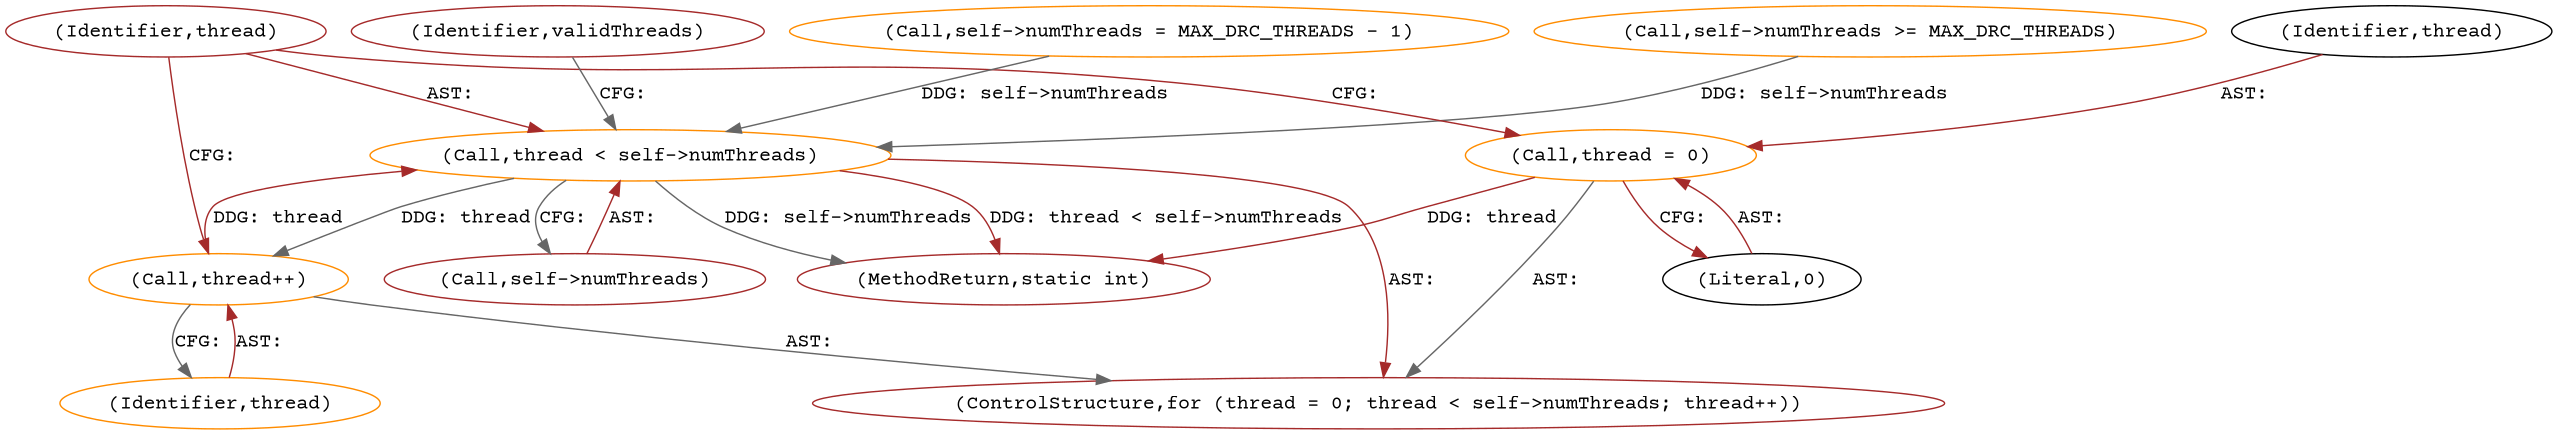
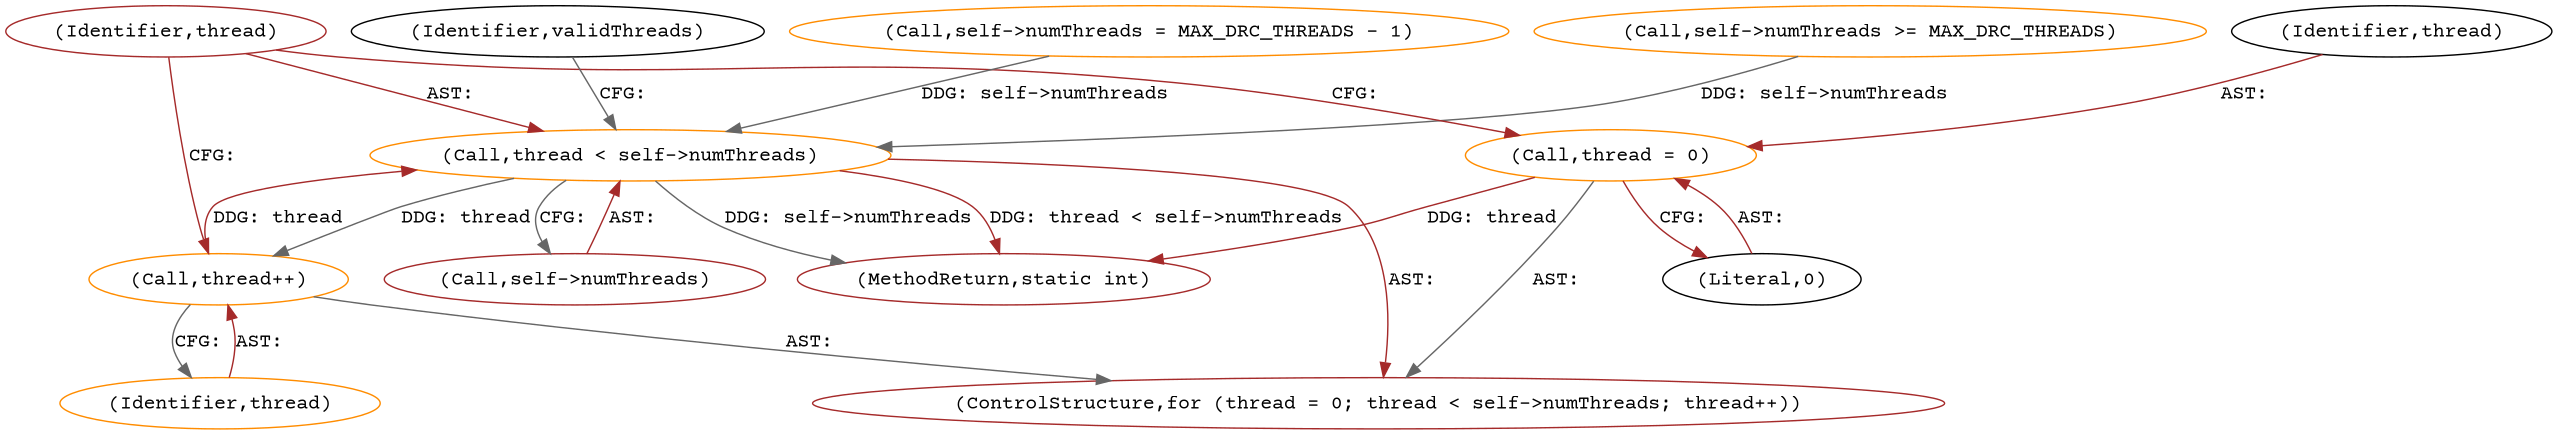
node "(Identifier,validThreads)": color brown -> black
